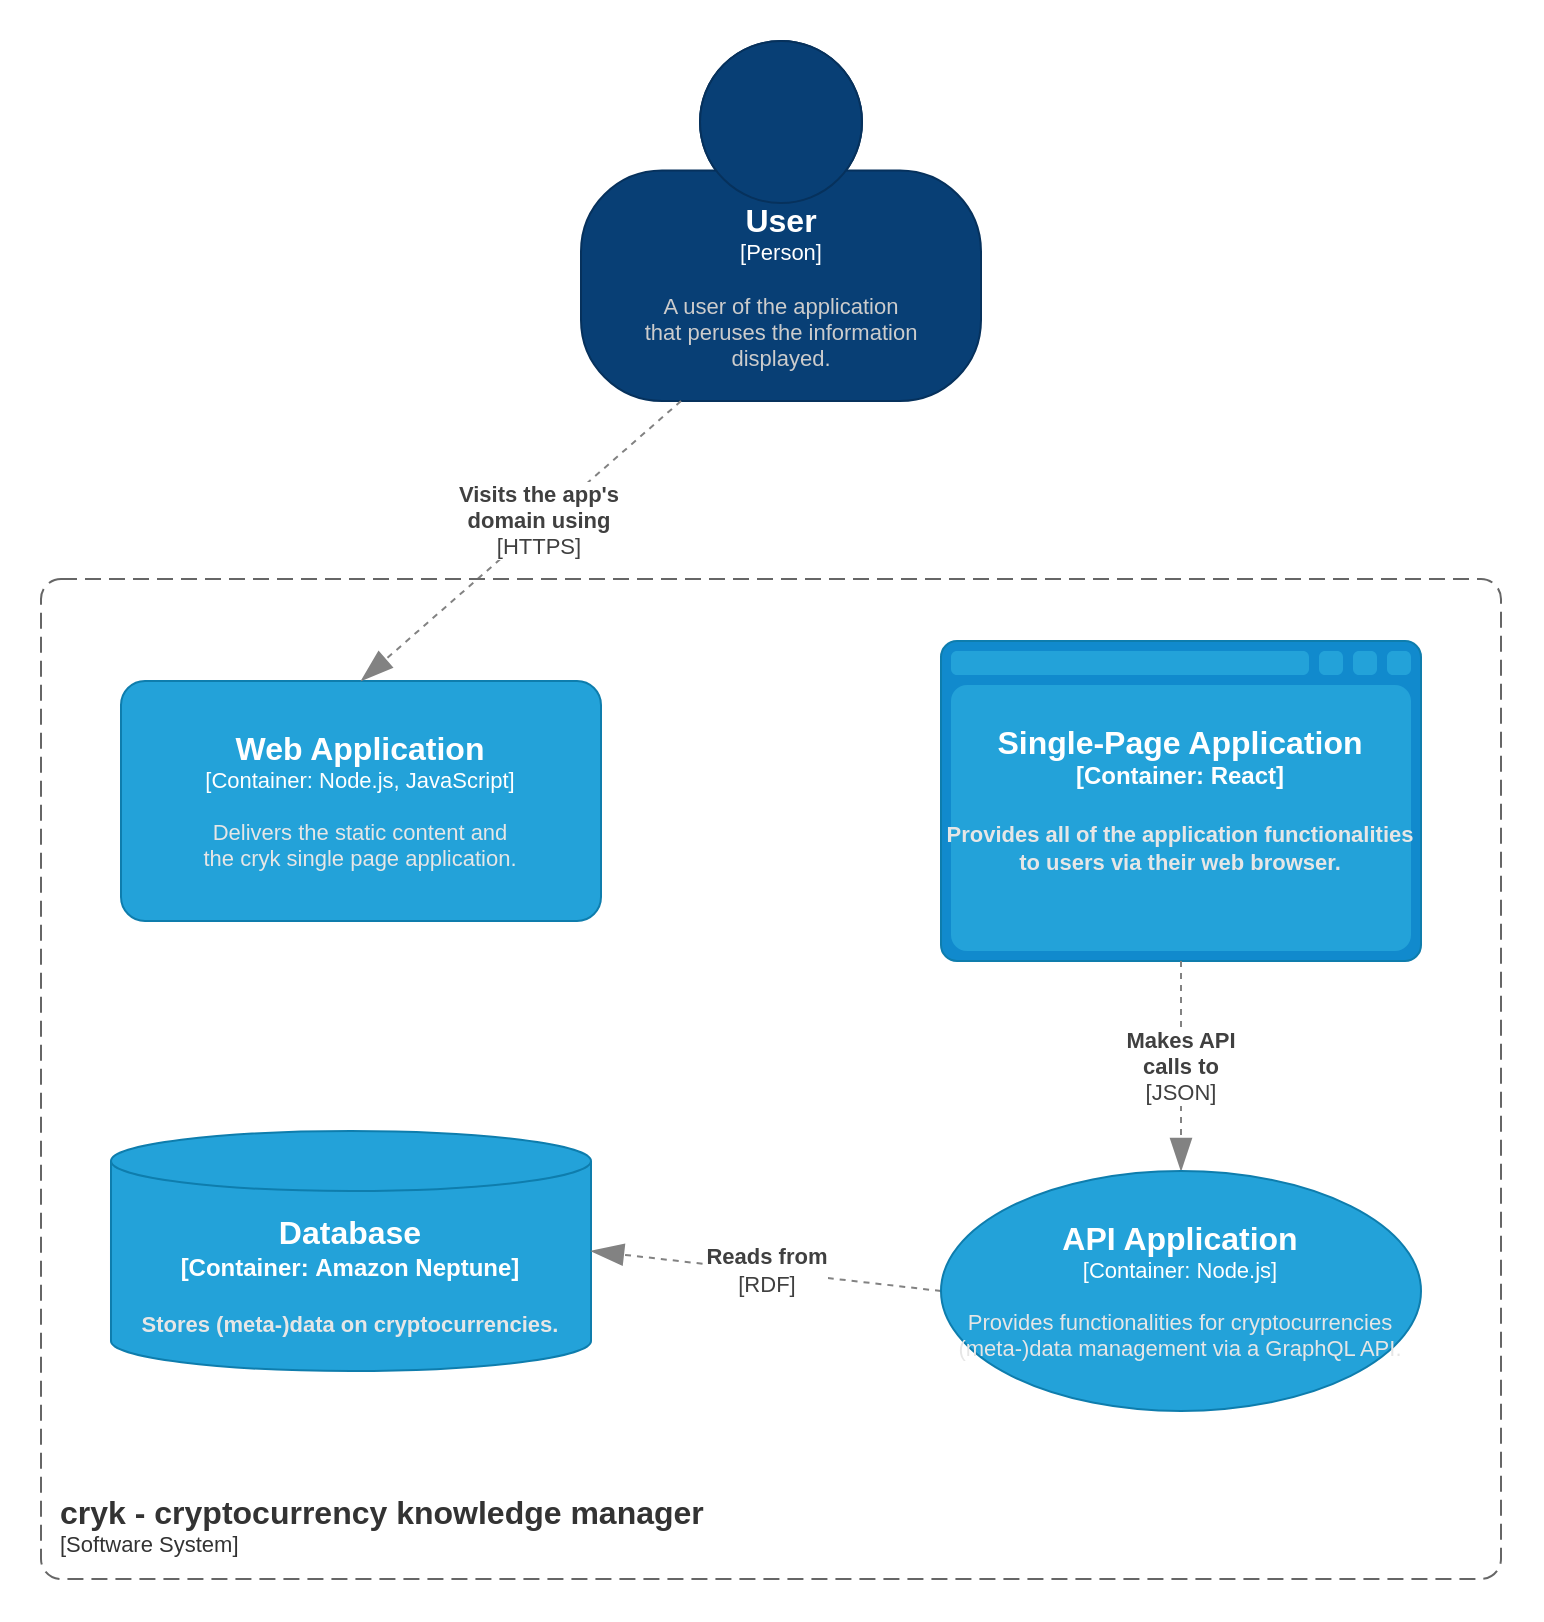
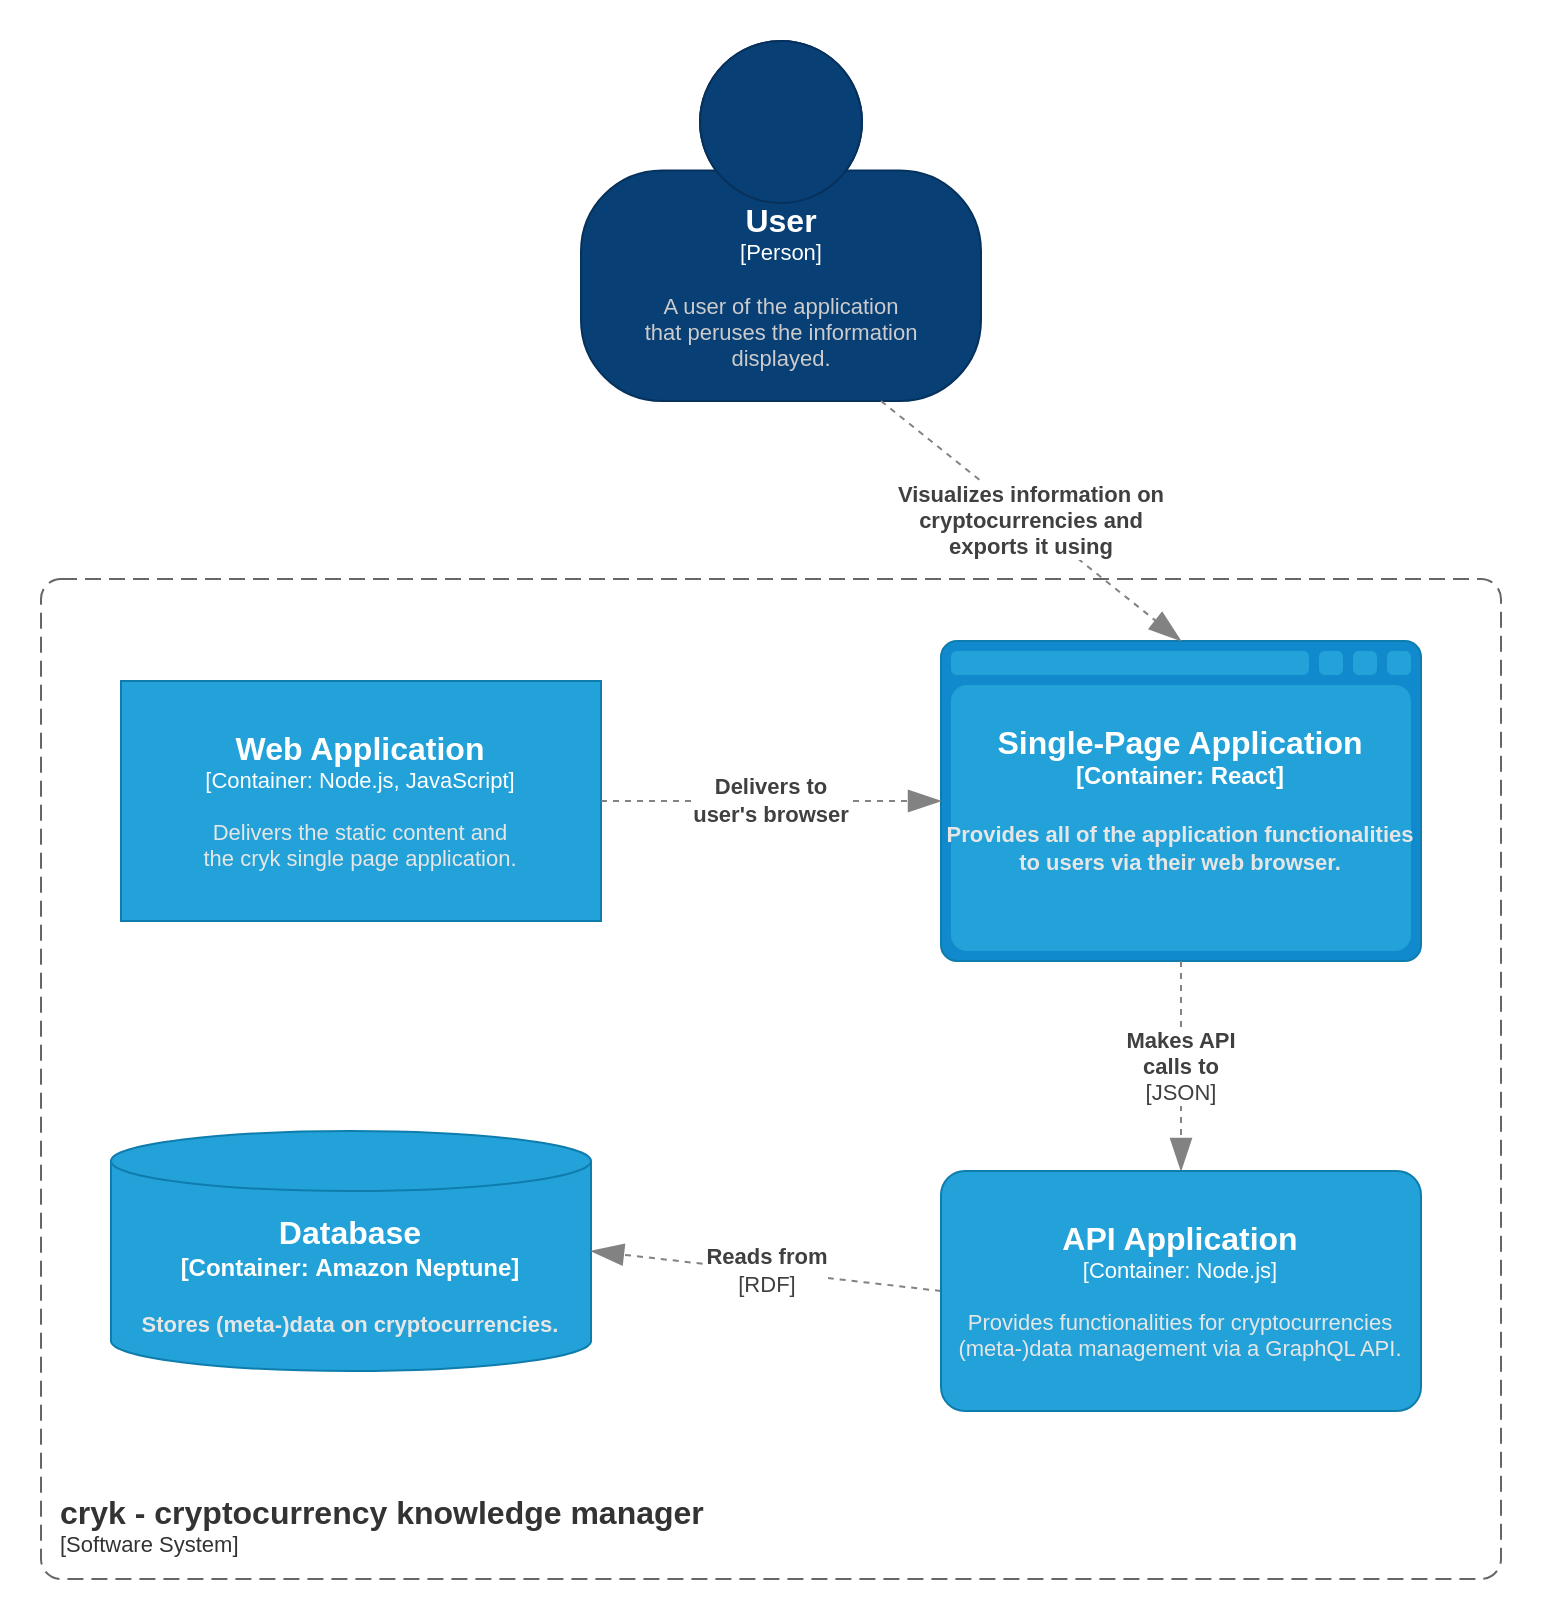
edge "User [Person] A user of the application that peruses the information displayed." -> "Single-Page Application [Container: React] Provides all of the application functionalities to users via their web browser.": added, label "Visualizes information on cryptocurrencies and exports it using"
edge "User [Person] A user of the application that peruses the information displayed." -> "Web Application [Container: Node.js, JavaScript] Delivers the static content and the cryk single page application.": removed, label "Visits the app's domain using [HTTPS]"
node "Web Application [Container: Node.js, JavaScript] Delivers the static content and the cryk single page application.": shape rounded rectangle -> rectangle
edge "Web Application [Container: Node.js, JavaScript] Delivers the static content and the cryk single page application." -> "Single-Page Application [Container: React] Provides all of the application functionalities to users via their web browser.": added, label "Delivers to user's browser"
node "API Application [Container: Node.js] Provides functionalities for cryptocurrencies (meta-)data management via a GraphQL API.": shape ellipse -> rounded rectangle
